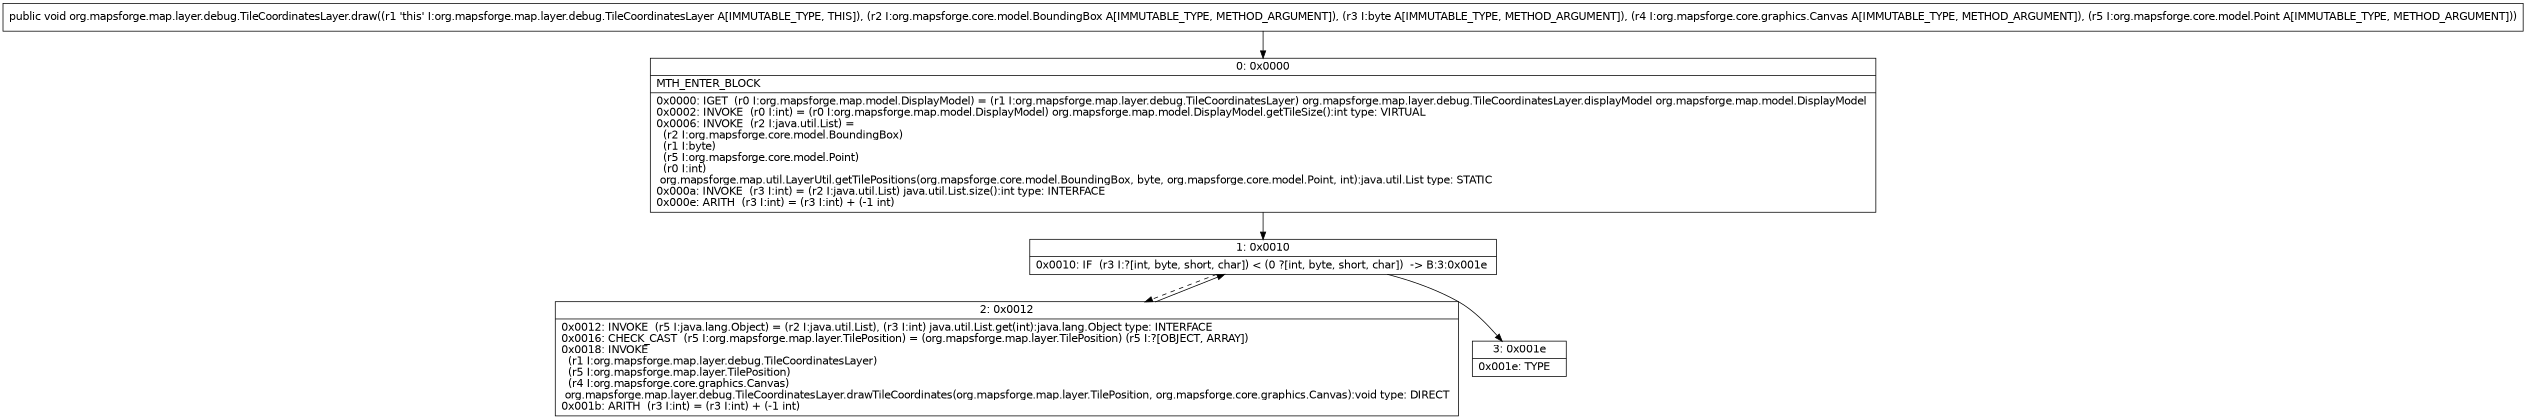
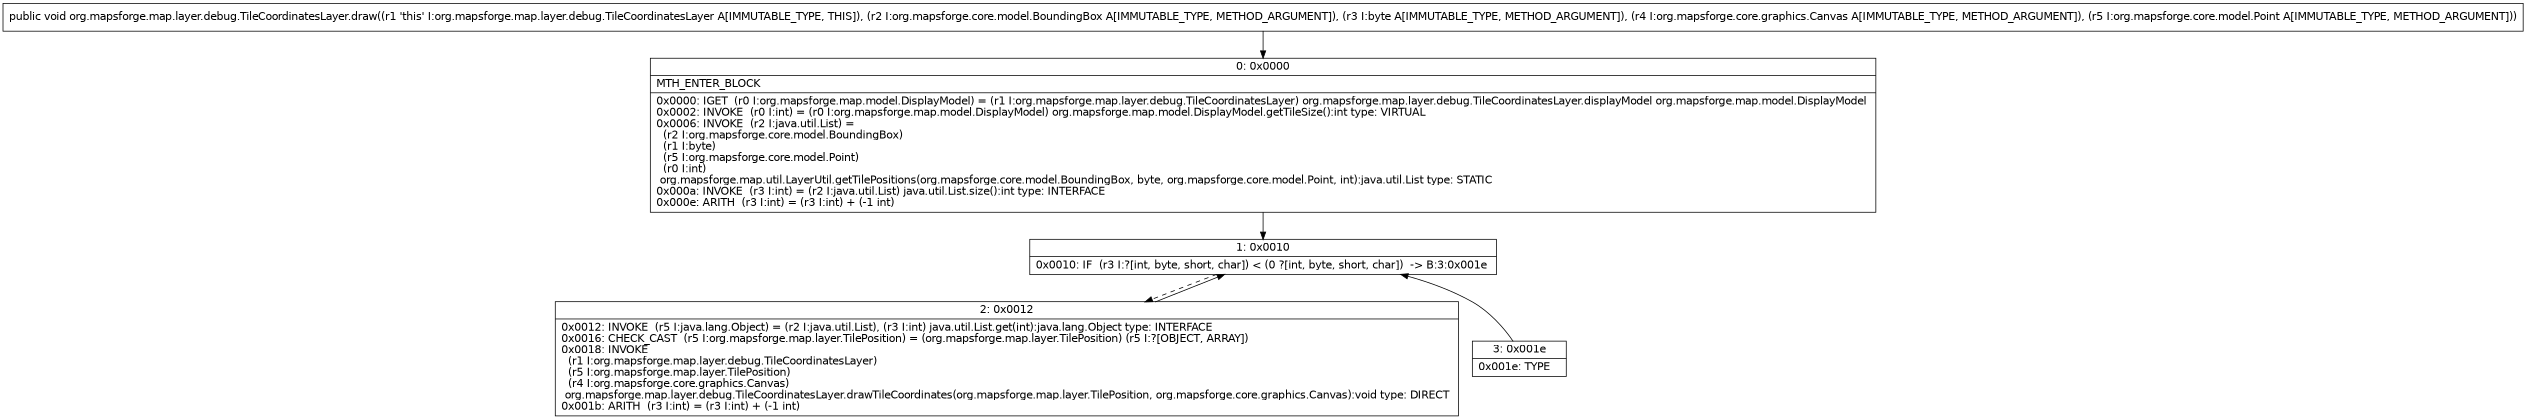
edge "1: 0x0010" -> "3: 0x001e": reversed
